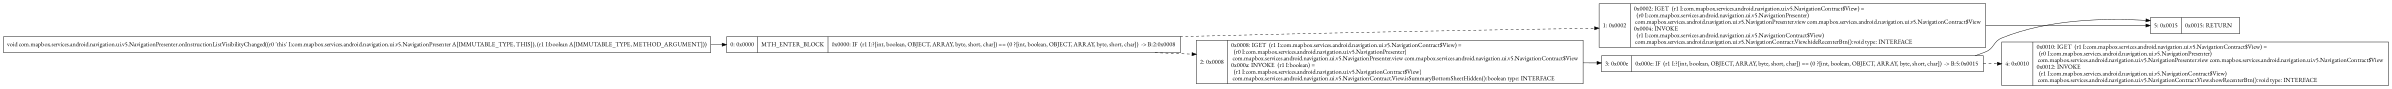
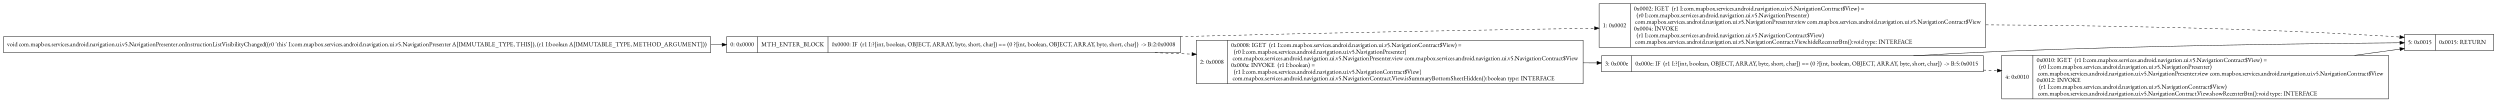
edge "1: 0x0002" -> "5: 0x0015": style solid -> dashed
edge "4: 0x0010" -> "5: 0x0015": added
